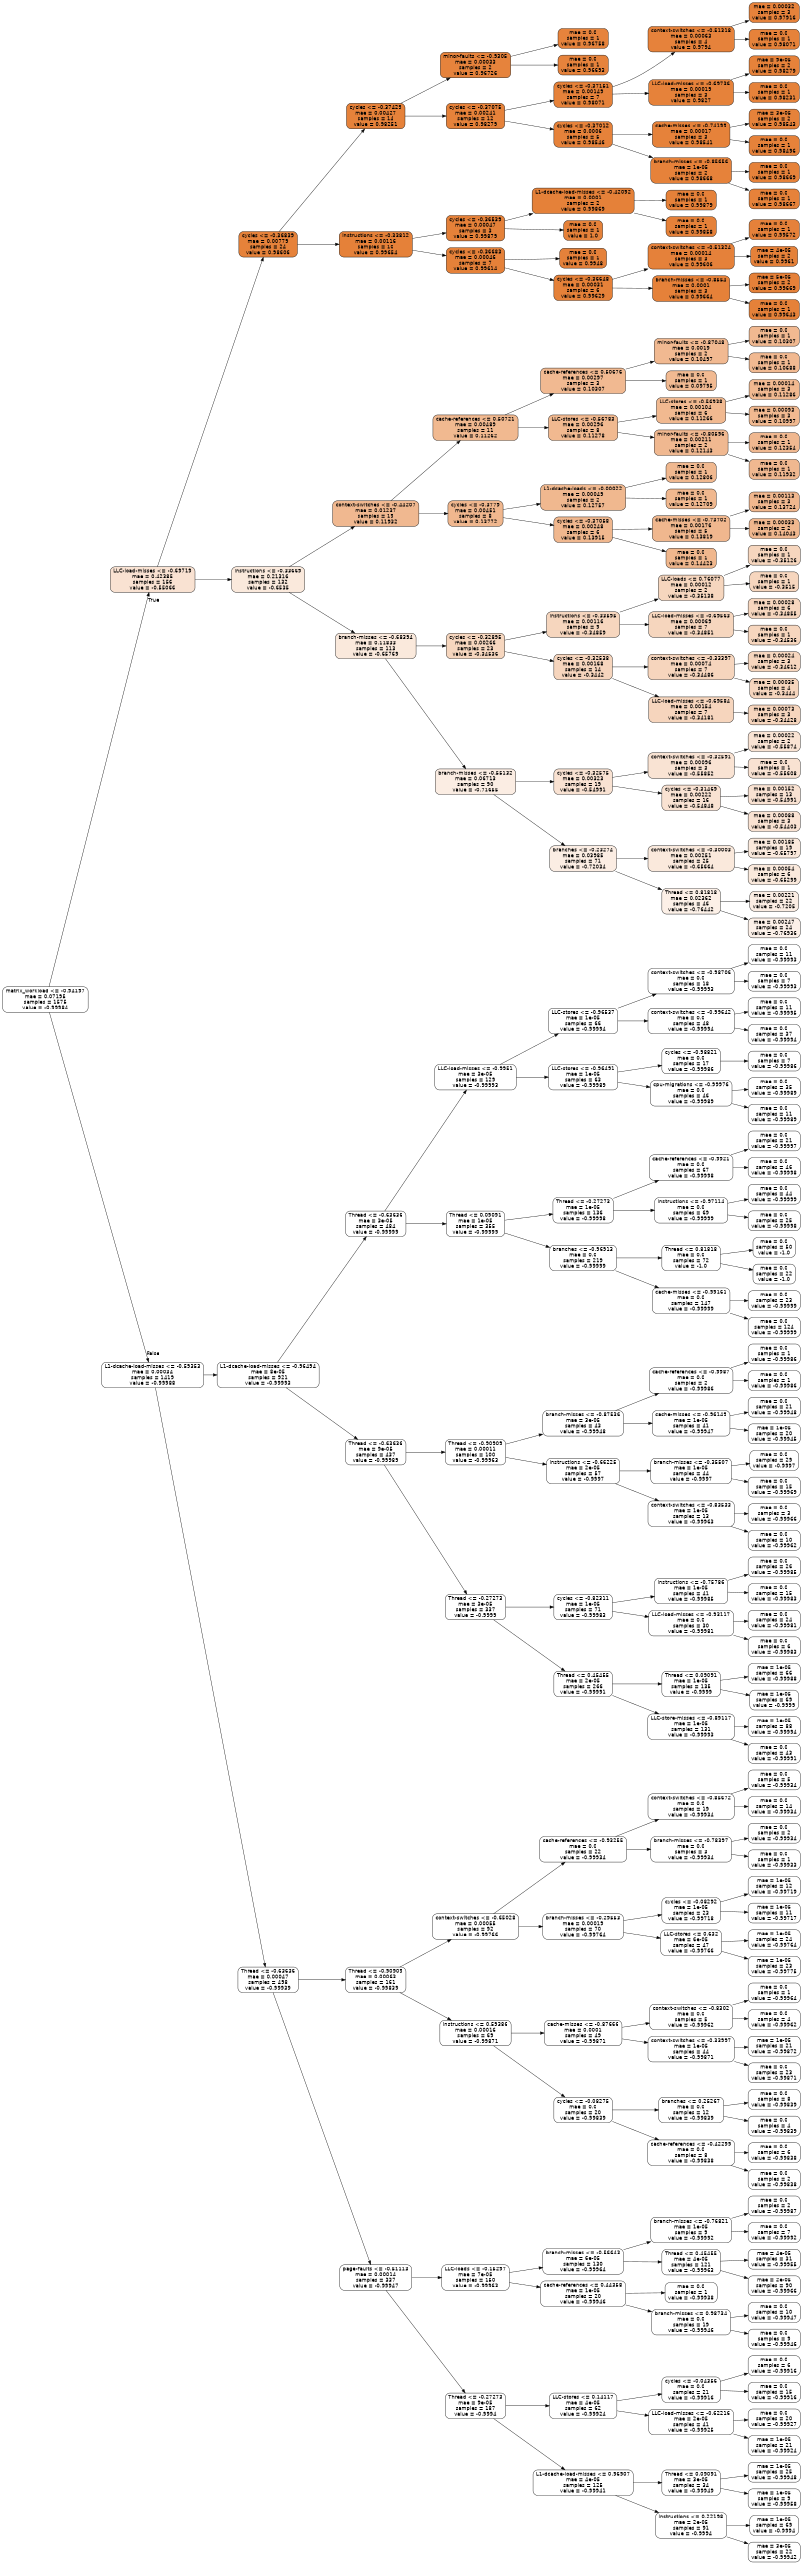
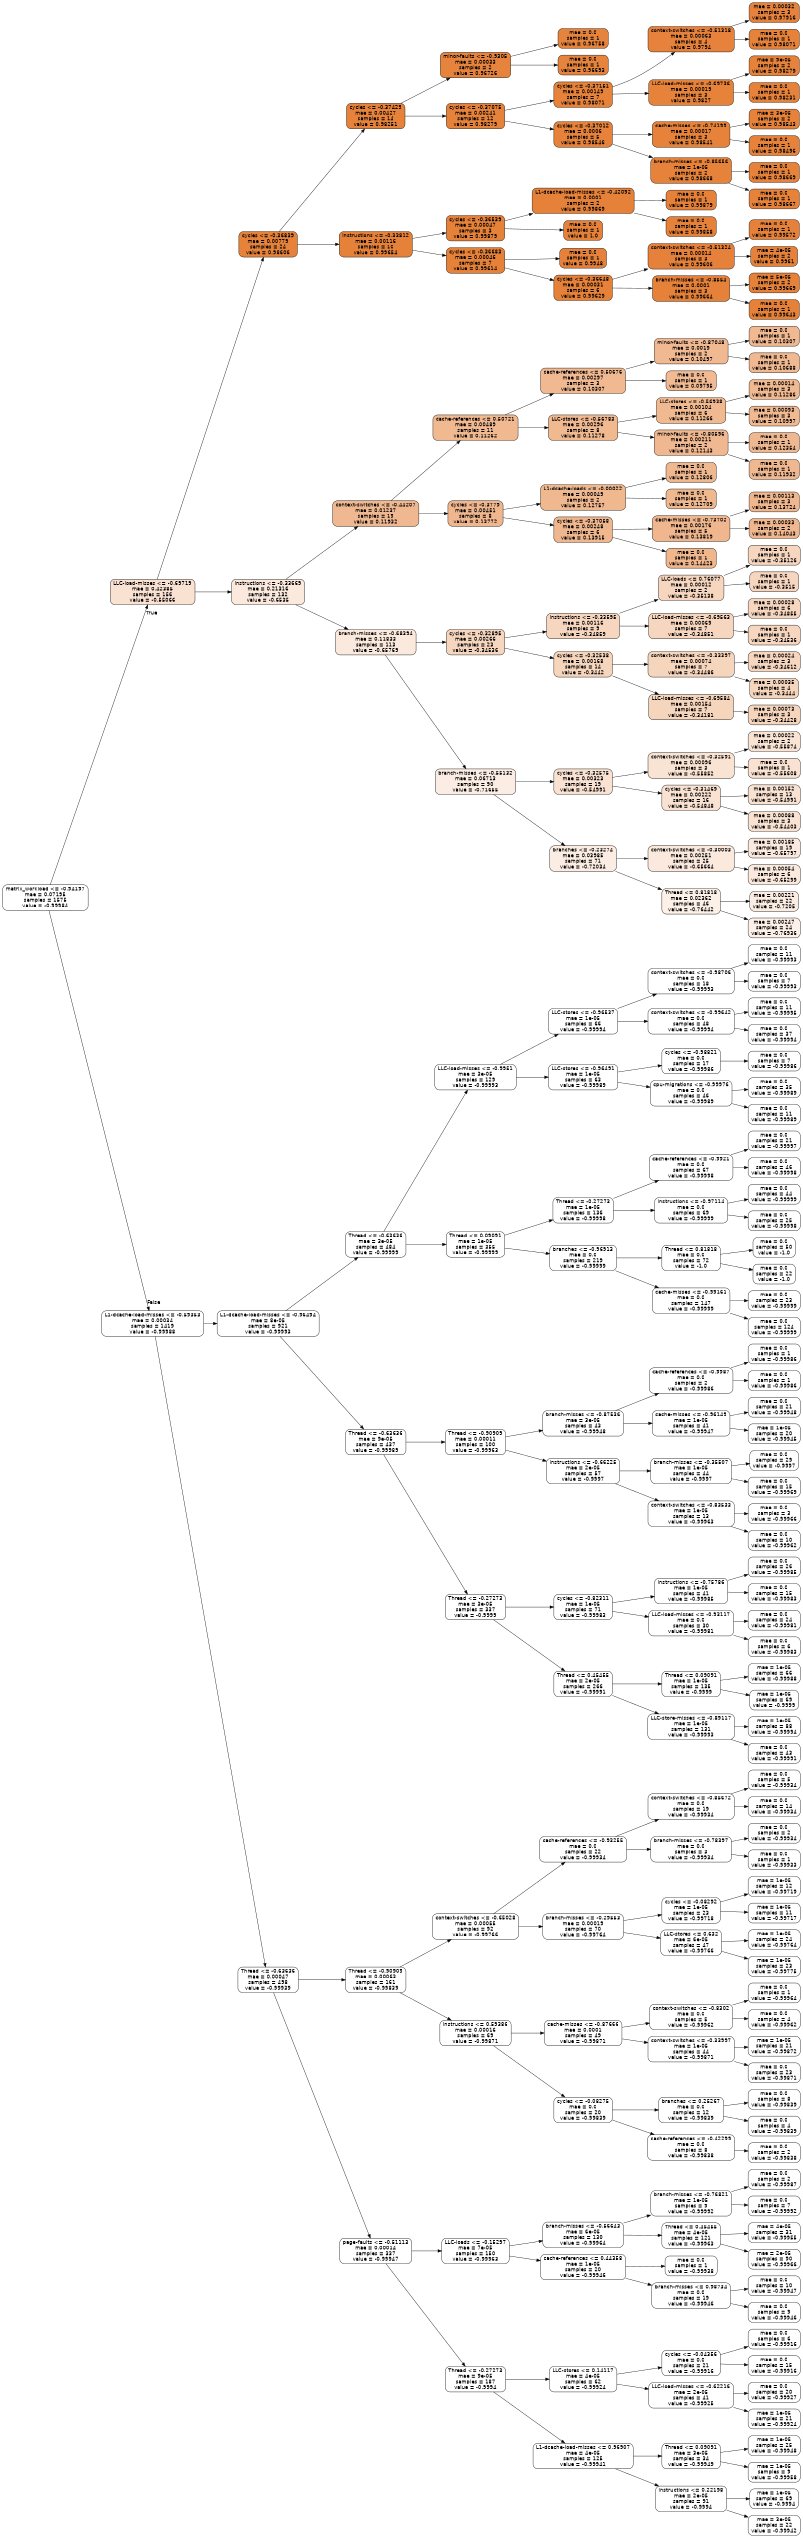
node "mae = 0.0 samples = 6 value = -0.99838": removed
